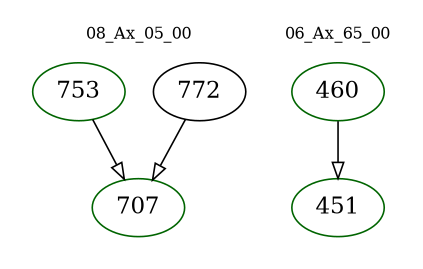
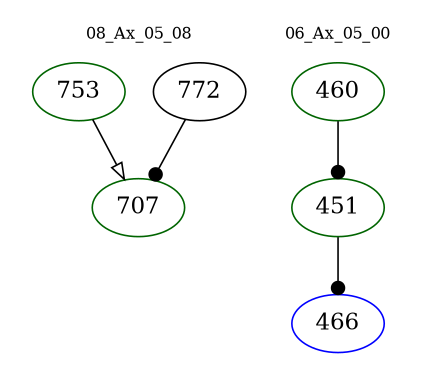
cluster "08_Ax_05_00": label "08_Ax_05_00" -> "08_Ax_05_08"
cluster "06_Ax_65_00": label "06_Ax_65_00" -> "06_Ax_05_00"
edge "772" -> "707": arrowhead onormal -> dot
edge "460" -> "451": arrowhead onormal -> dot
node "466": added
